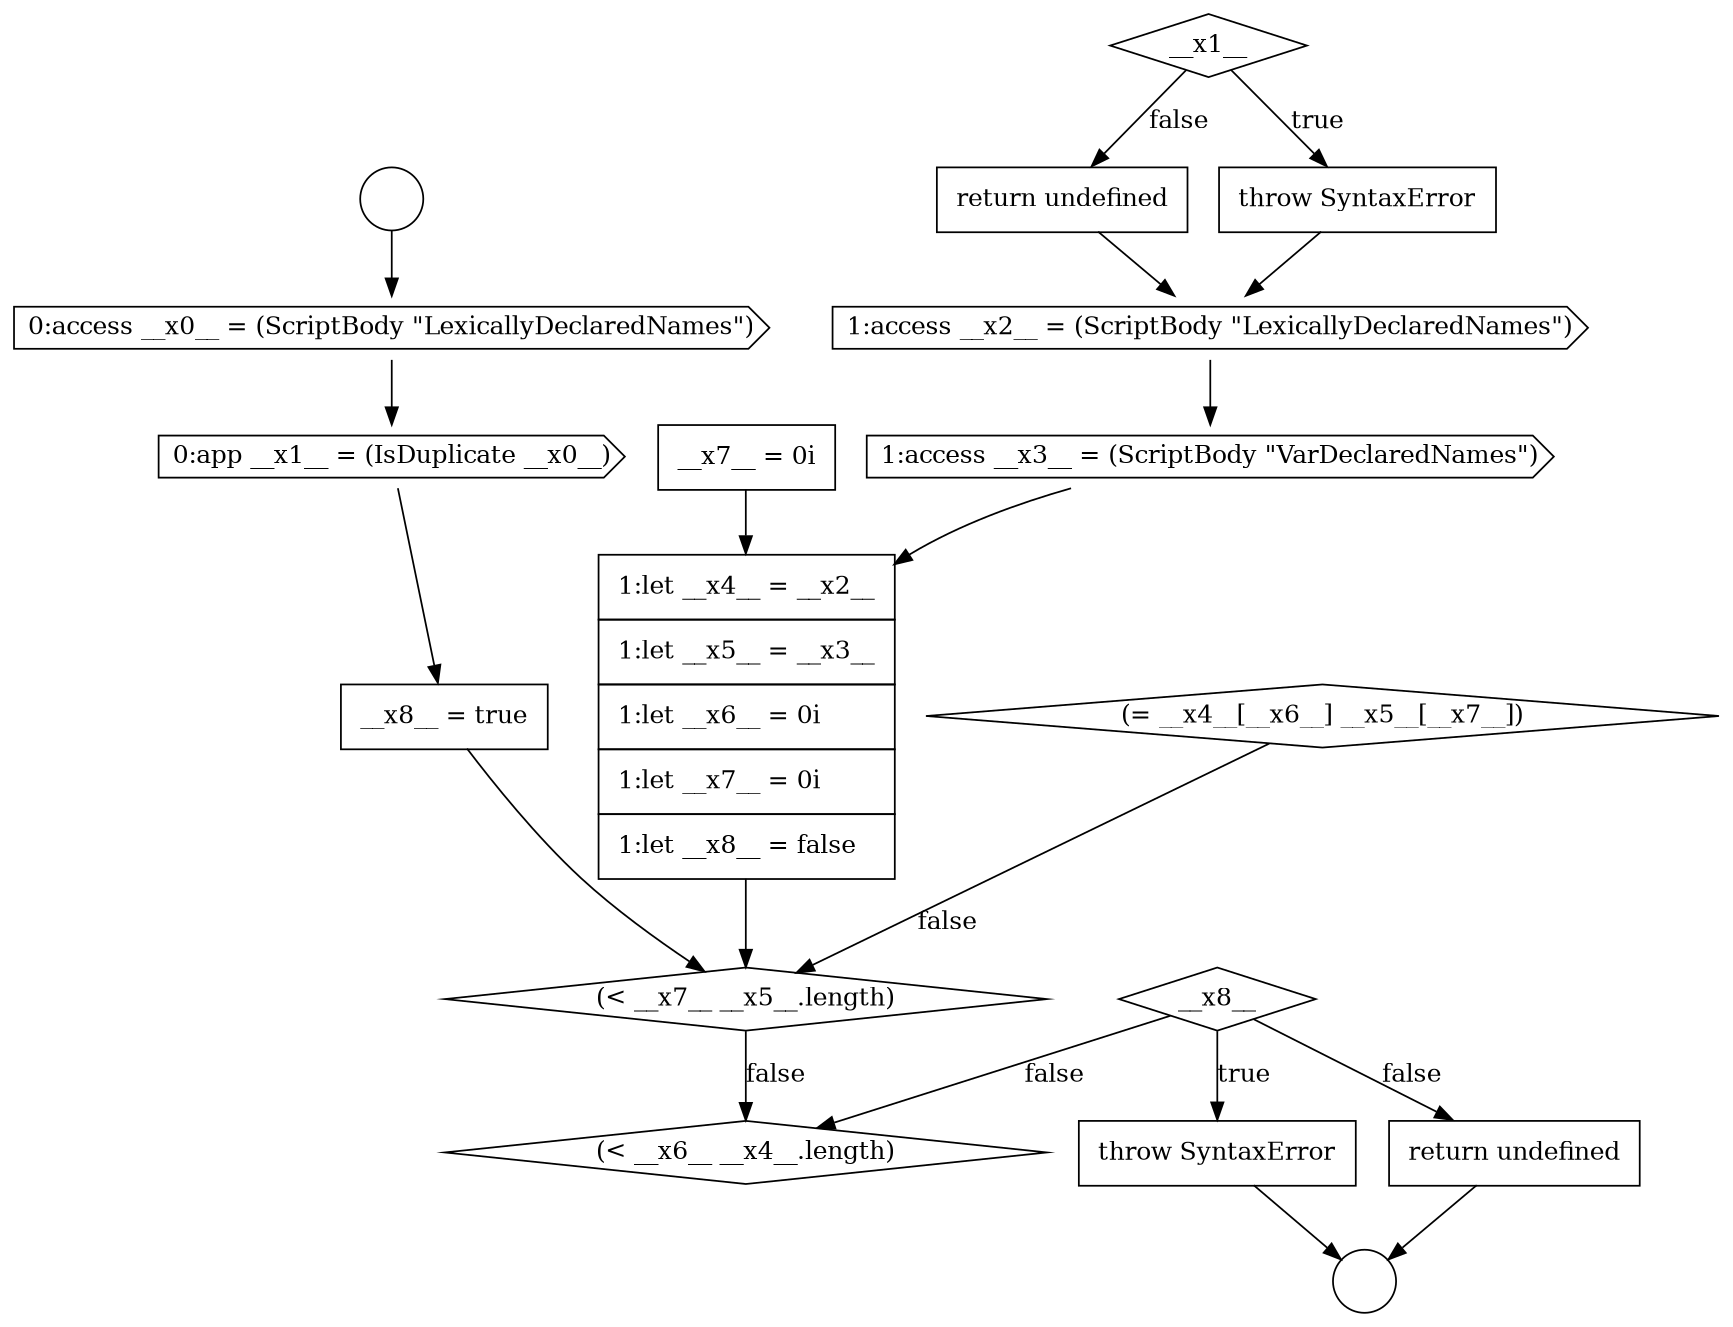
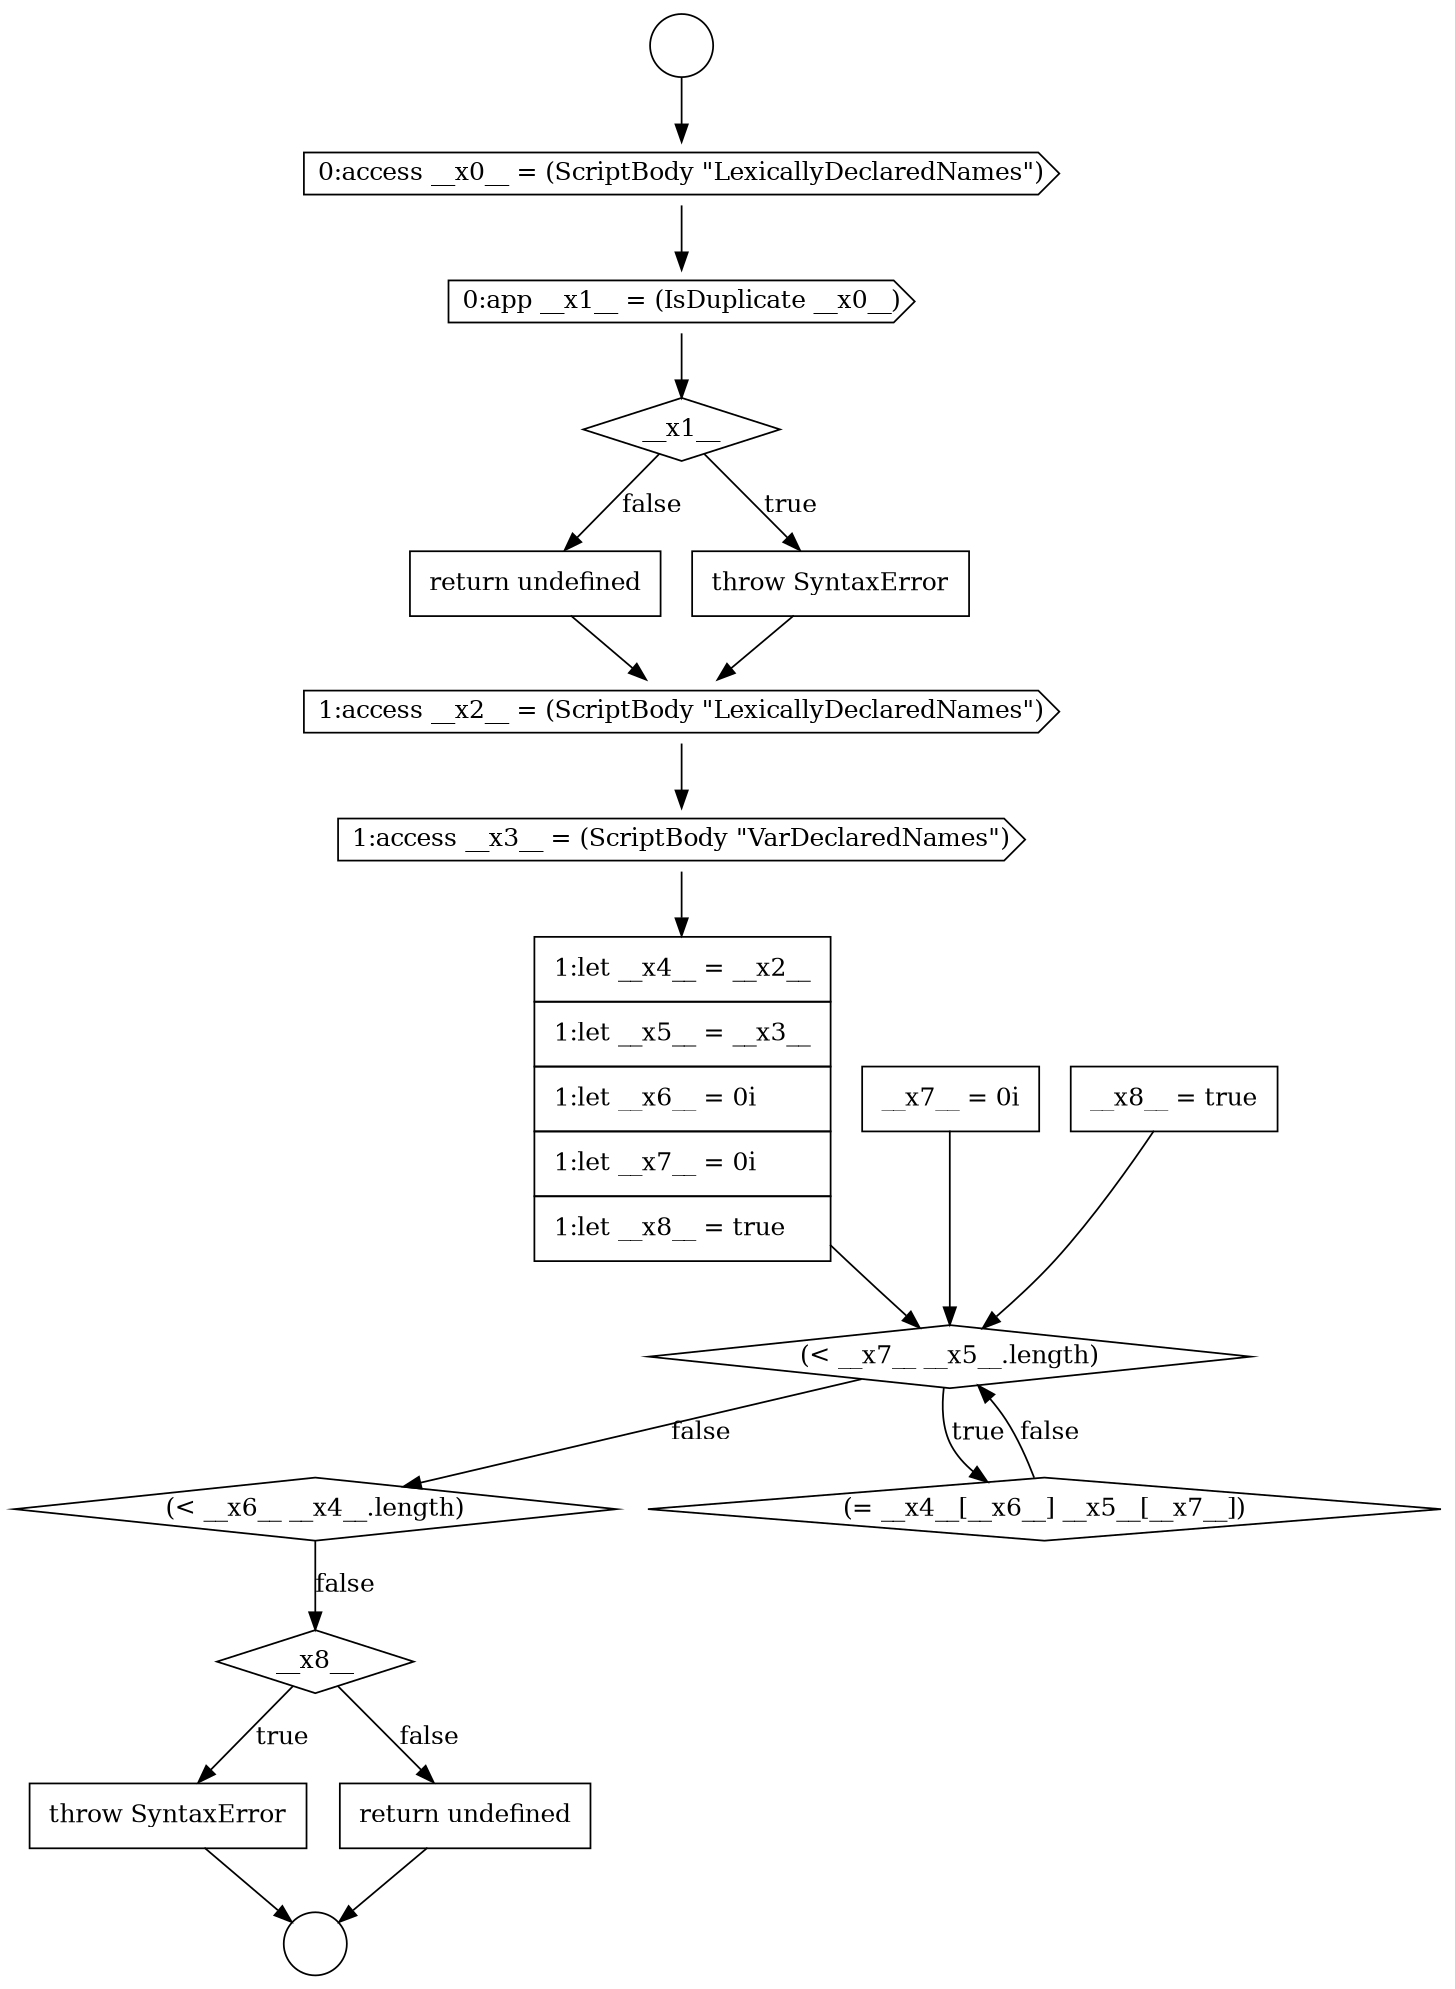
edge "__x7__ = 0i" -> "1:let __x4__ = __x2__": now "__x7__ = 0i" -> "(< __x7__ __x5__.length)"
edge "0:app __x1__ = (IsDuplicate __x0__)" -> "__x8__ = true": now "0:app __x1__ = (IsDuplicate __x0__)" -> "__x1__"
node "1:let __x4__ = __x2__": text "1:let __x8__ = false" -> "1:let __x8__ = true"
edge "__x8__" -> "(< __x6__ __x4__.length)": reversed
edge "(< __x7__ __x5__.length)" -> "(= __x4__[__x6__] __x5__[__x7__])": added, label "true"
